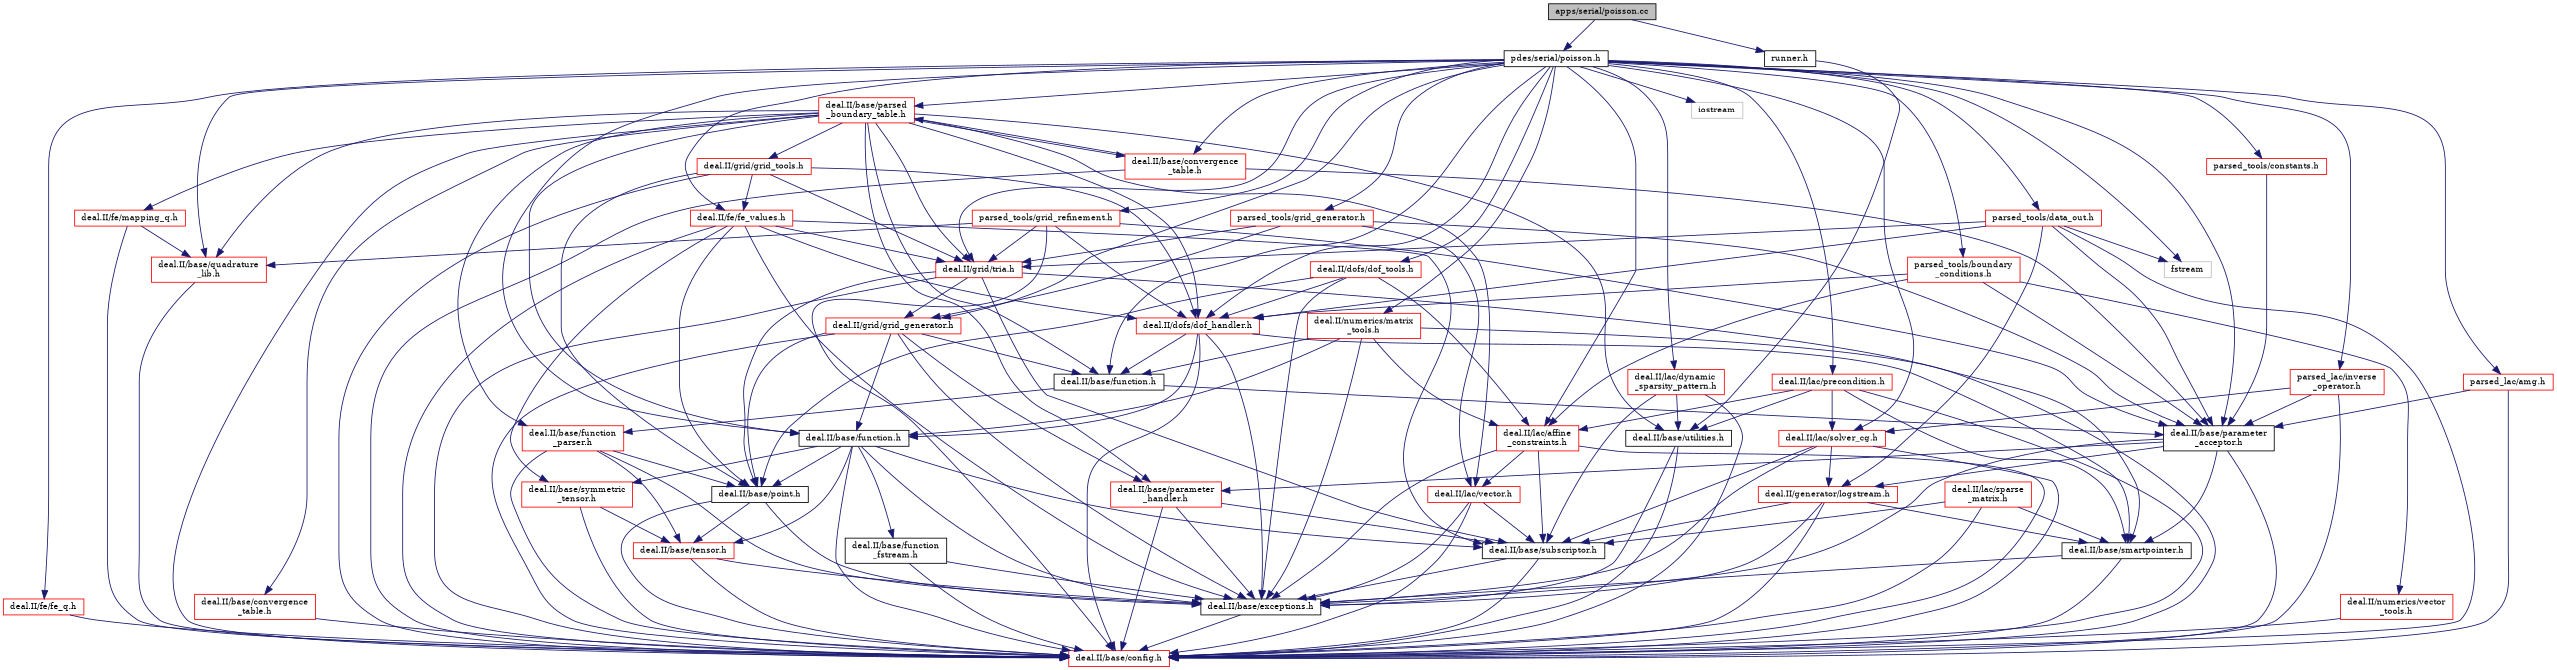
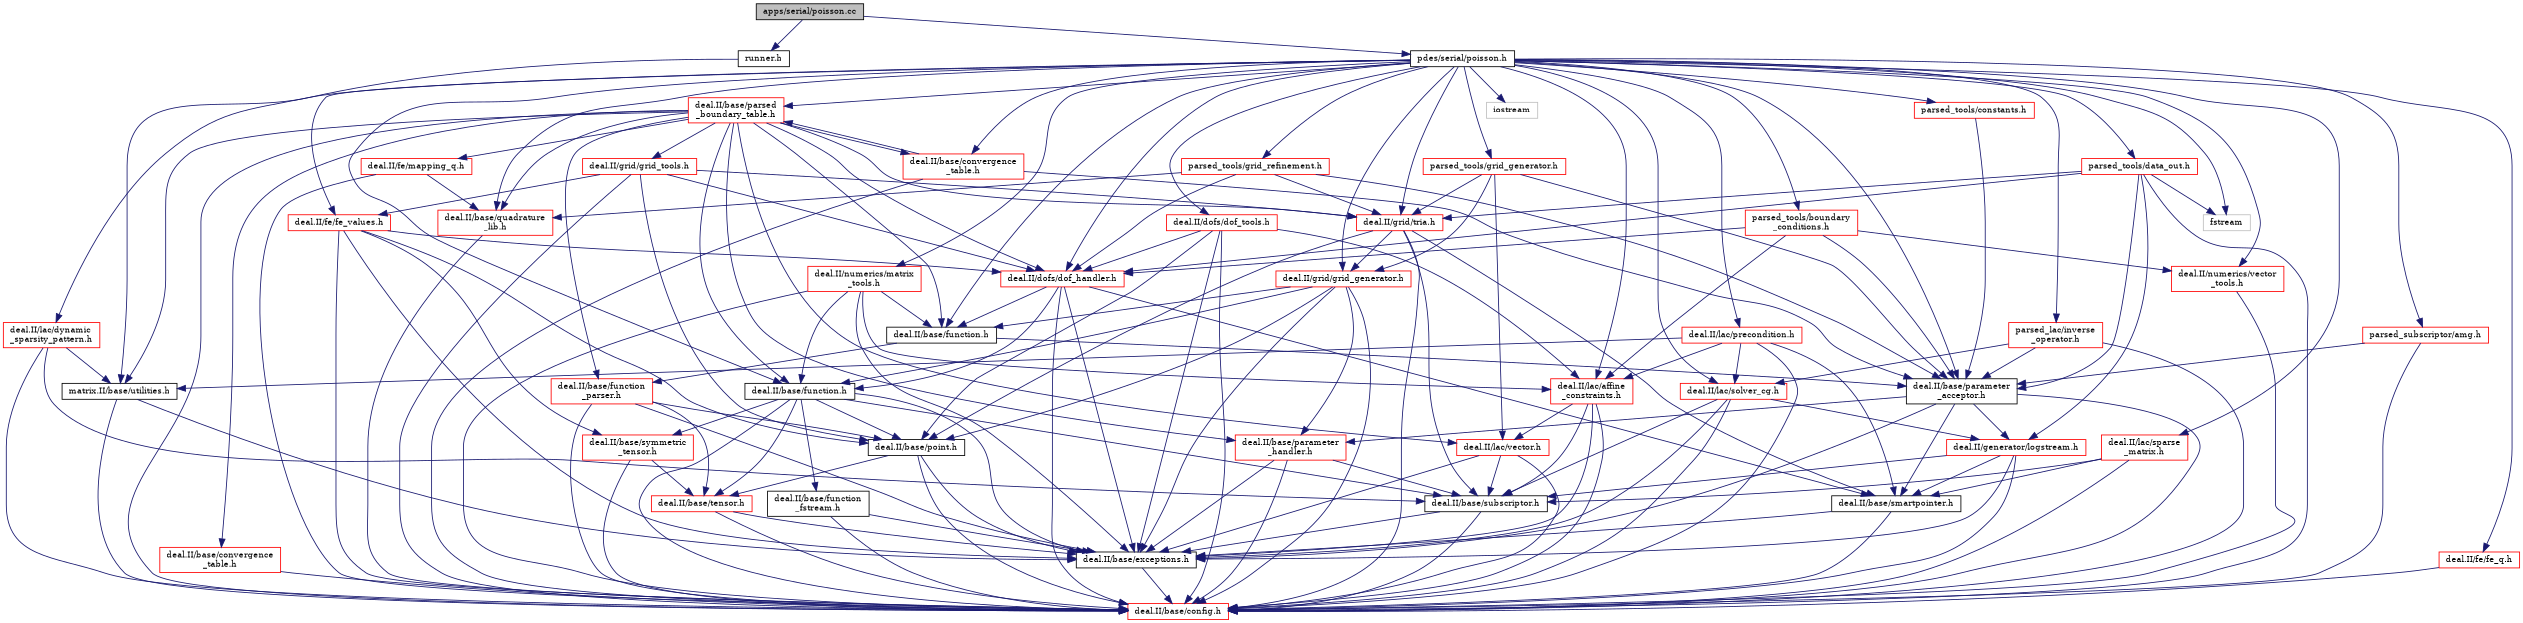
edge "pdes/serial/poisson.h" -> "deal.II/lac/sparse _matrix.h": added
edge "pdes/serial/poisson.h" -> "deal.II/numerics/vector _tools.h": added
edge "deal.II/fe/fe_values.h" -> "deal.II/grid/tria.h": removed
edge "deal.II/fe/fe_values.h" -> "deal.II/base/subscriptor.h": removed
edge "parsed_tools/grid_refinement.h" -> "deal.II/base/config.h": now "deal.II/dofs/dof_tools.h" -> "deal.II/base/config.h"
node "parsed_lac/amg.h": label "parsed_lac/amg.h" -> "parsed_subscriptor/amg.h"
node "deal.II/base/utilities.h": label "deal.II/base/utilities.h" -> "matrix.II/base/utilities.h"
